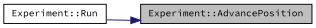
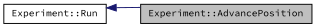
edge "Experiment::Run" -> "Experiment::AdvancePosition": reversed
